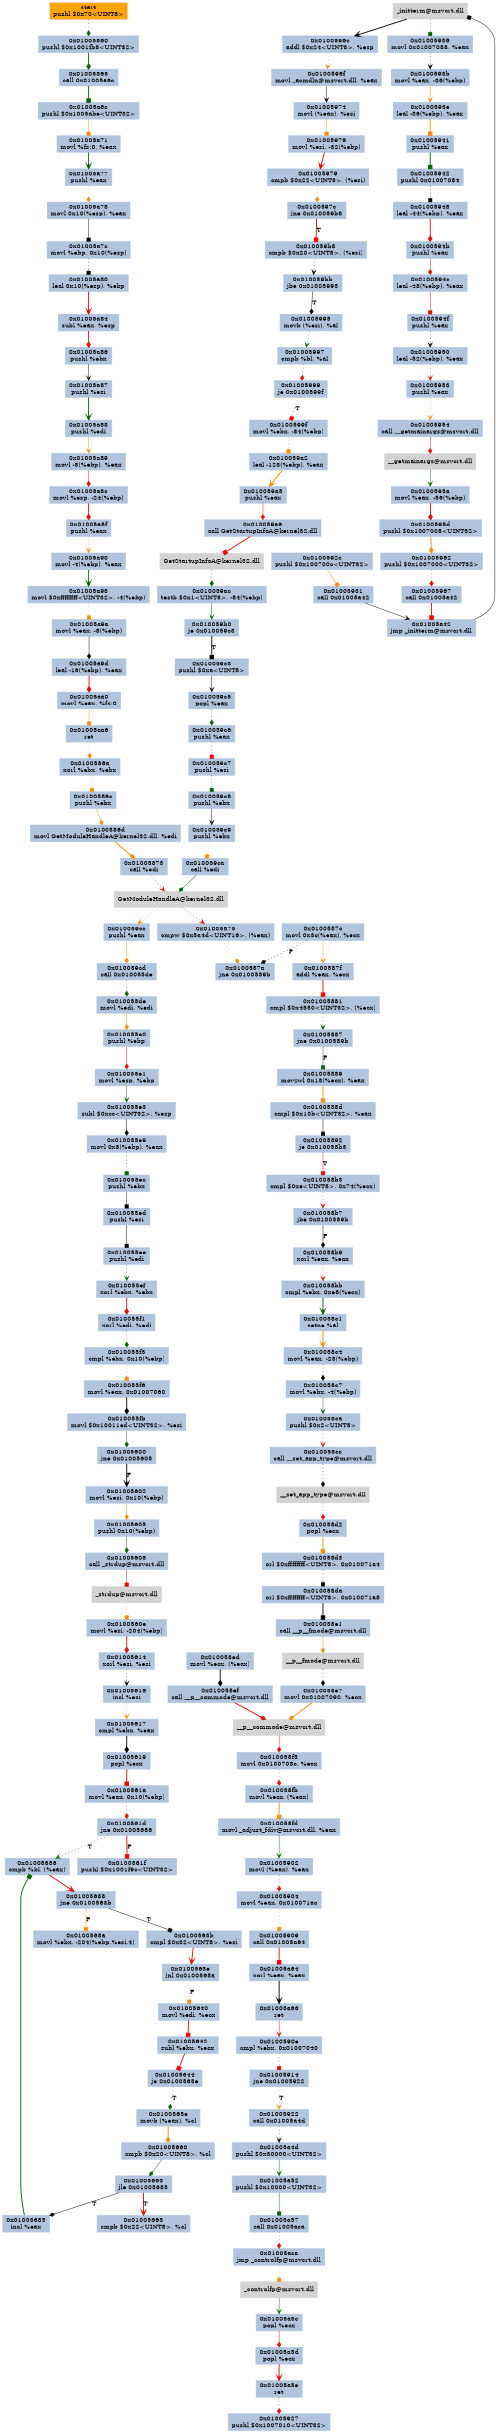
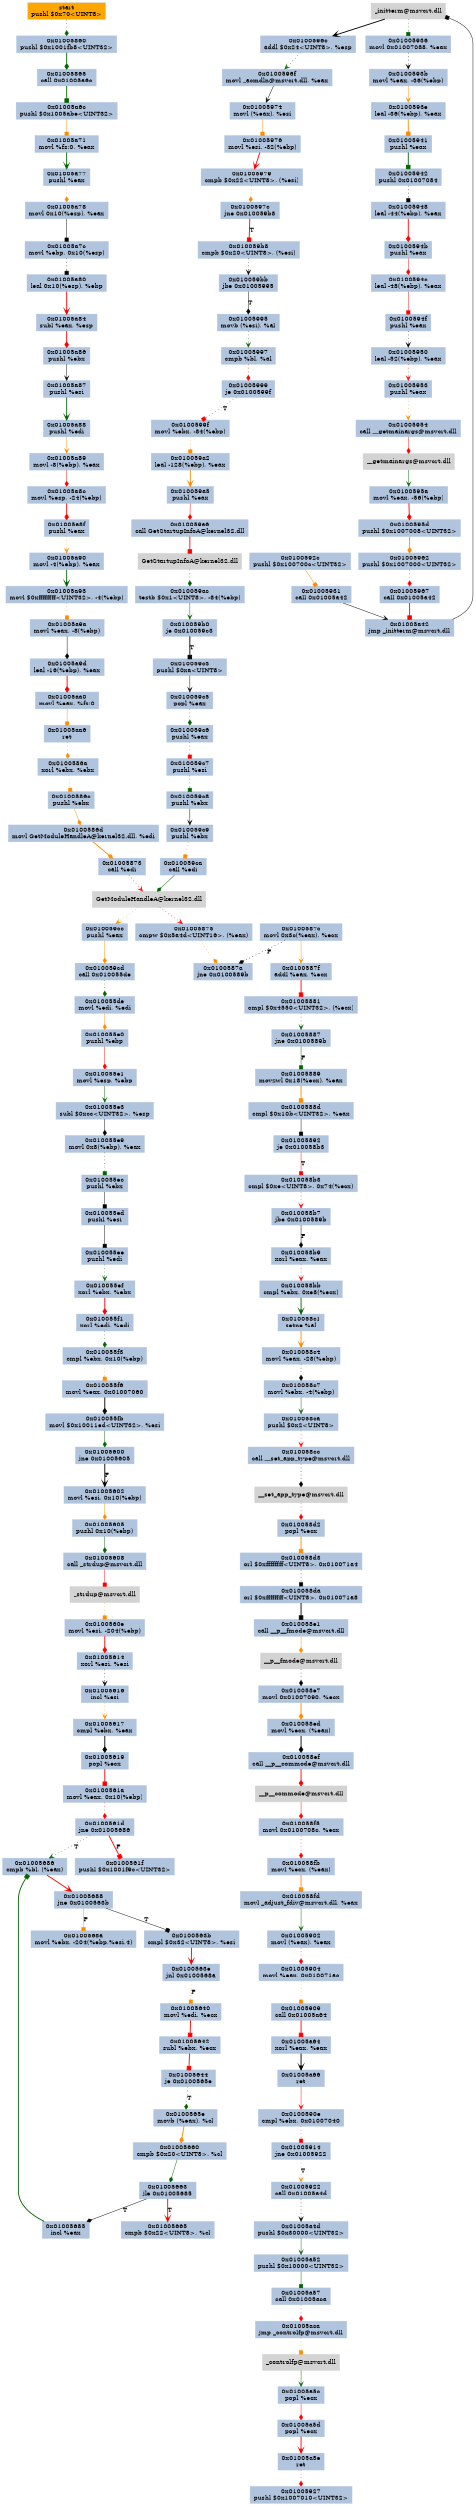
edge "0x0100596c addl $0x24<UINT8>, %esp" -> "0x0100596f movl _acmdln@msvcrt.dll, %eax": color darkorange -> darkgreen
edge "0x010058e7 movl 0x01007090, %ecx" -> "__p__commode@msvcrt.dll": now "0x010058e7 movl 0x01007090, %ecx" -> "0x010058ed movl %ecx, (%eax)"
